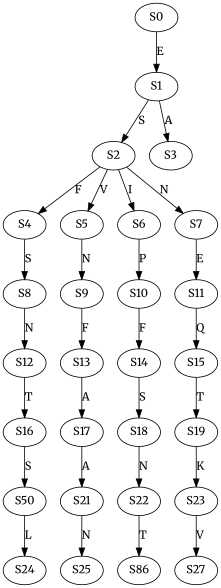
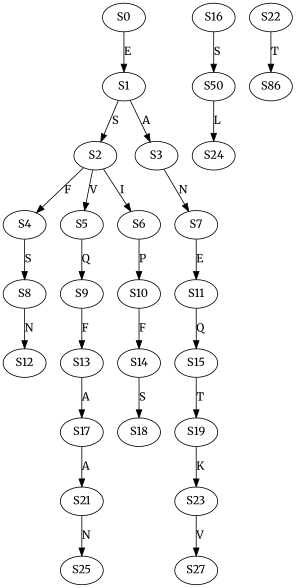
edge "S2" -> "S7": now "S3" -> "S7"
edge "S5" -> "S9": label "N" -> "Q"
edge "S12" -> "S16": removed, label "T"
edge "S18" -> "S22": removed, label "N"
